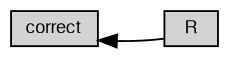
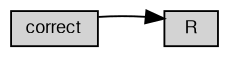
edge "R" -> "correct": reversed
